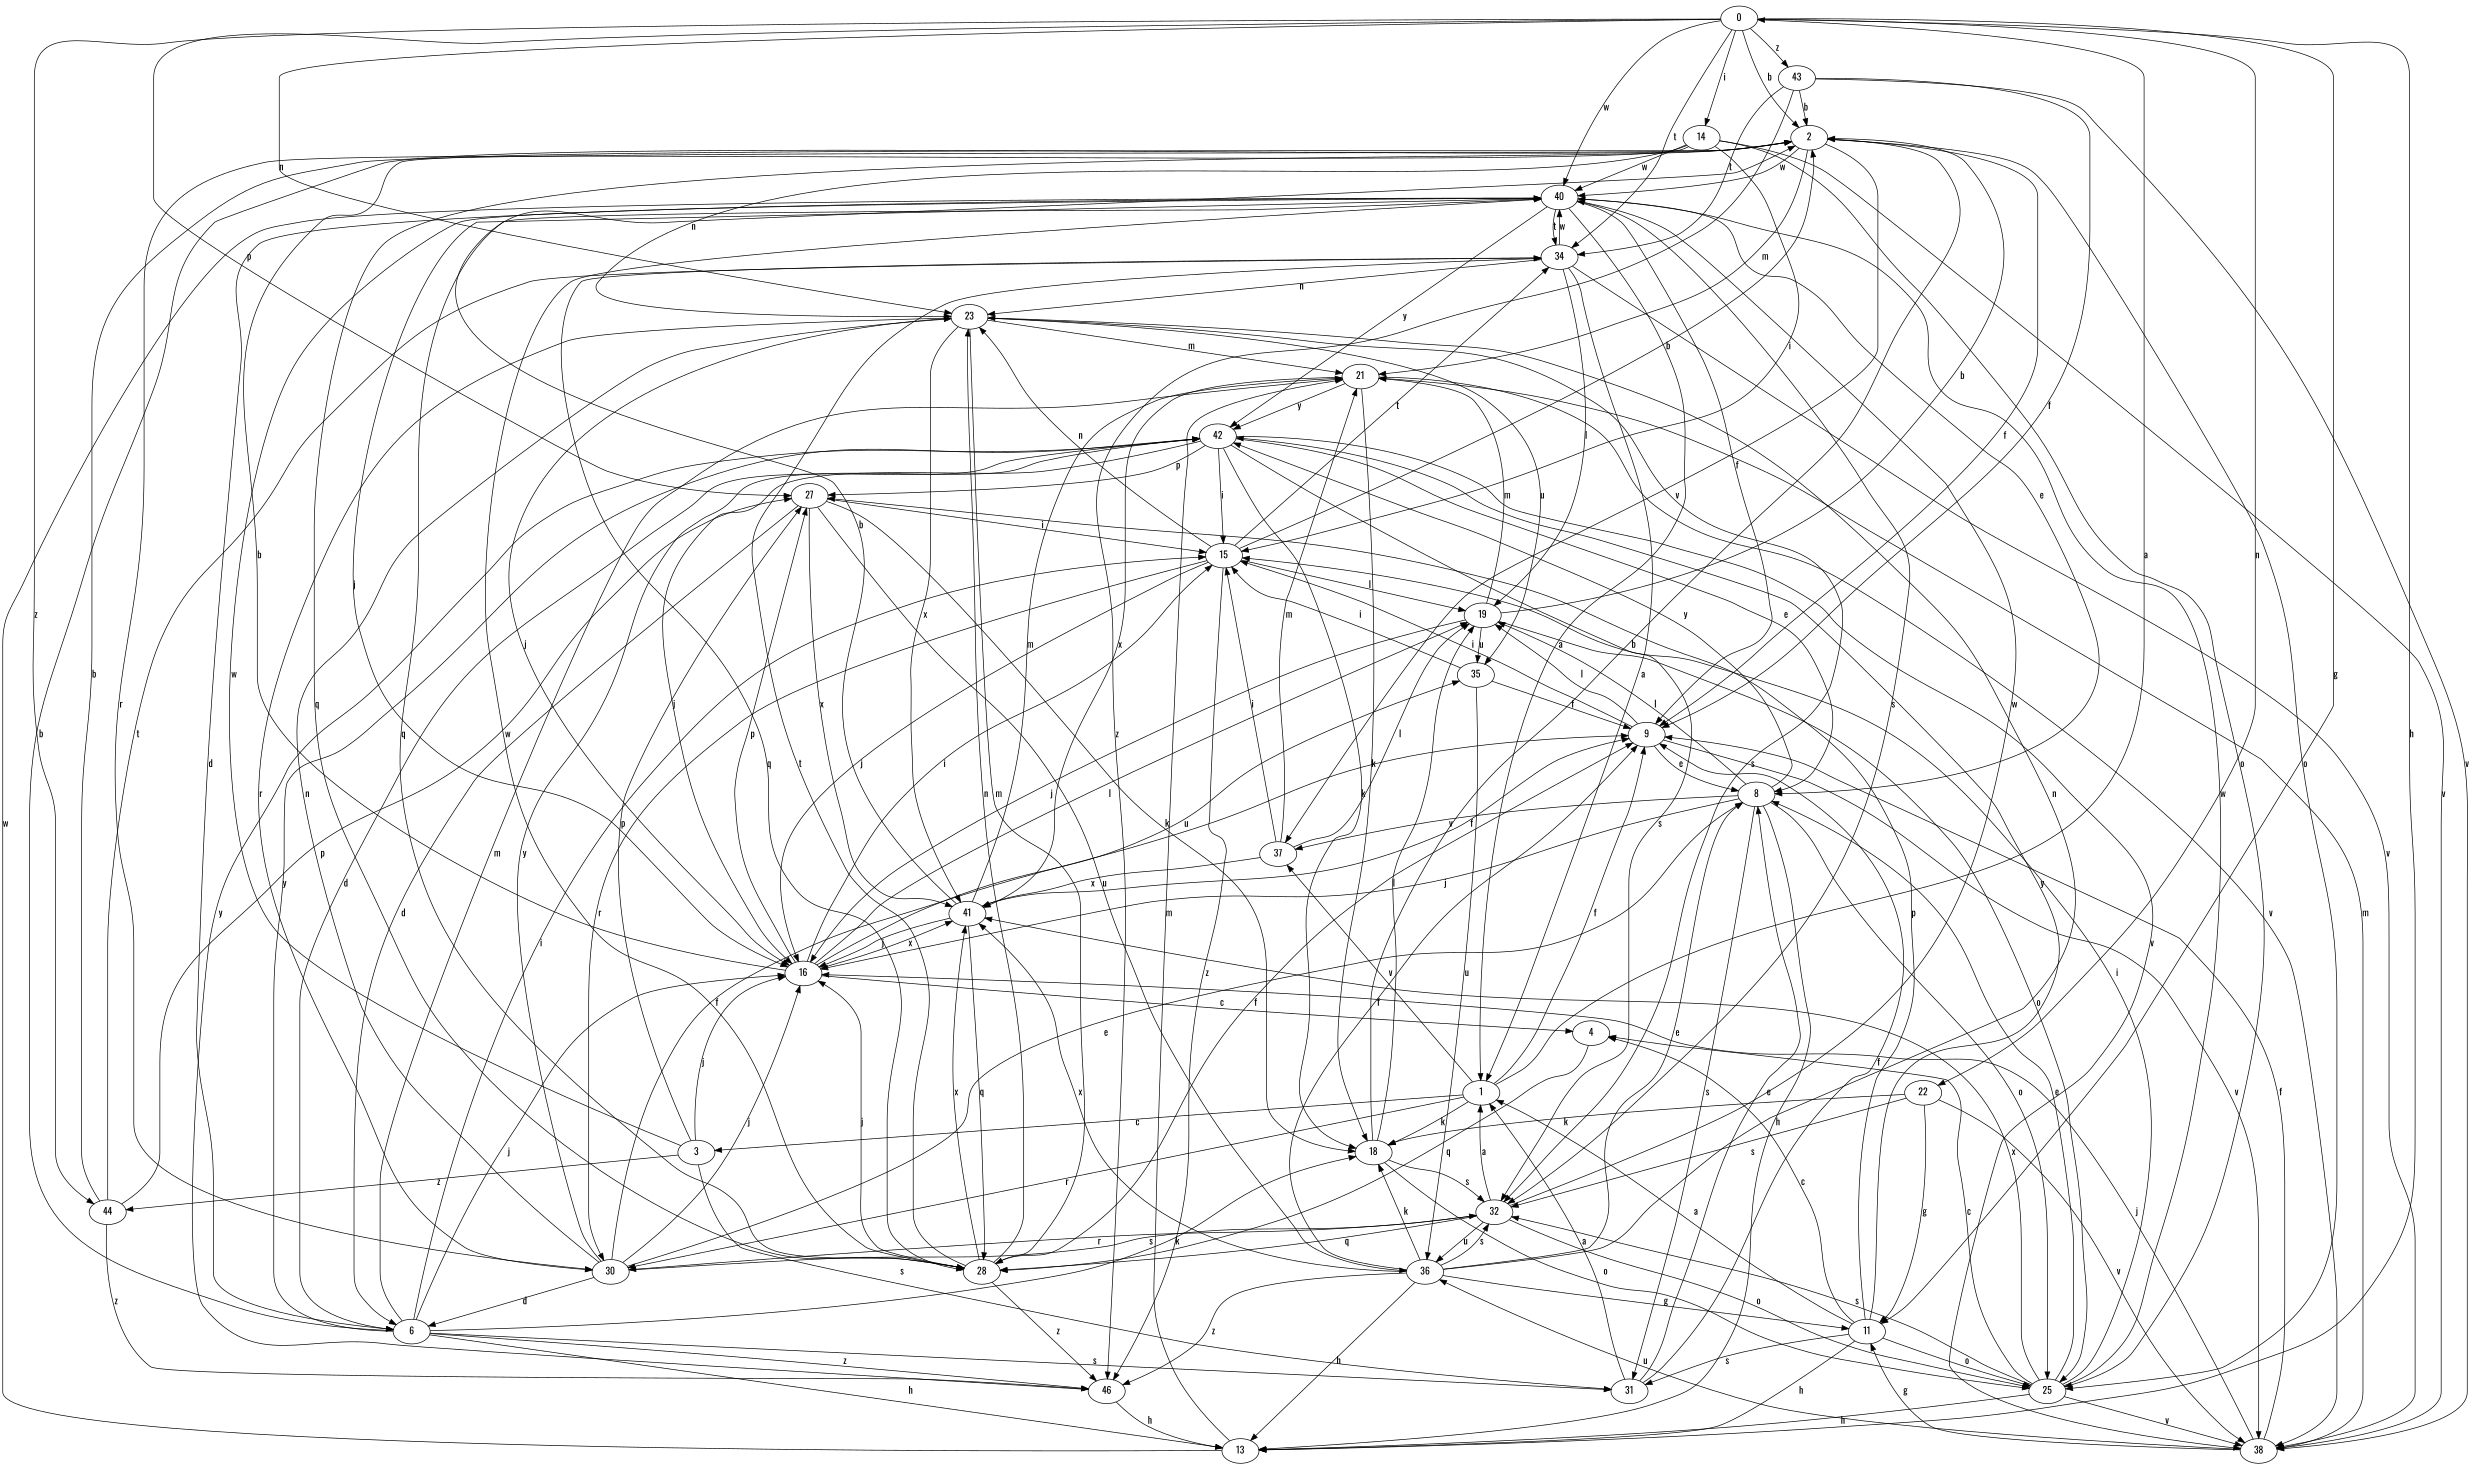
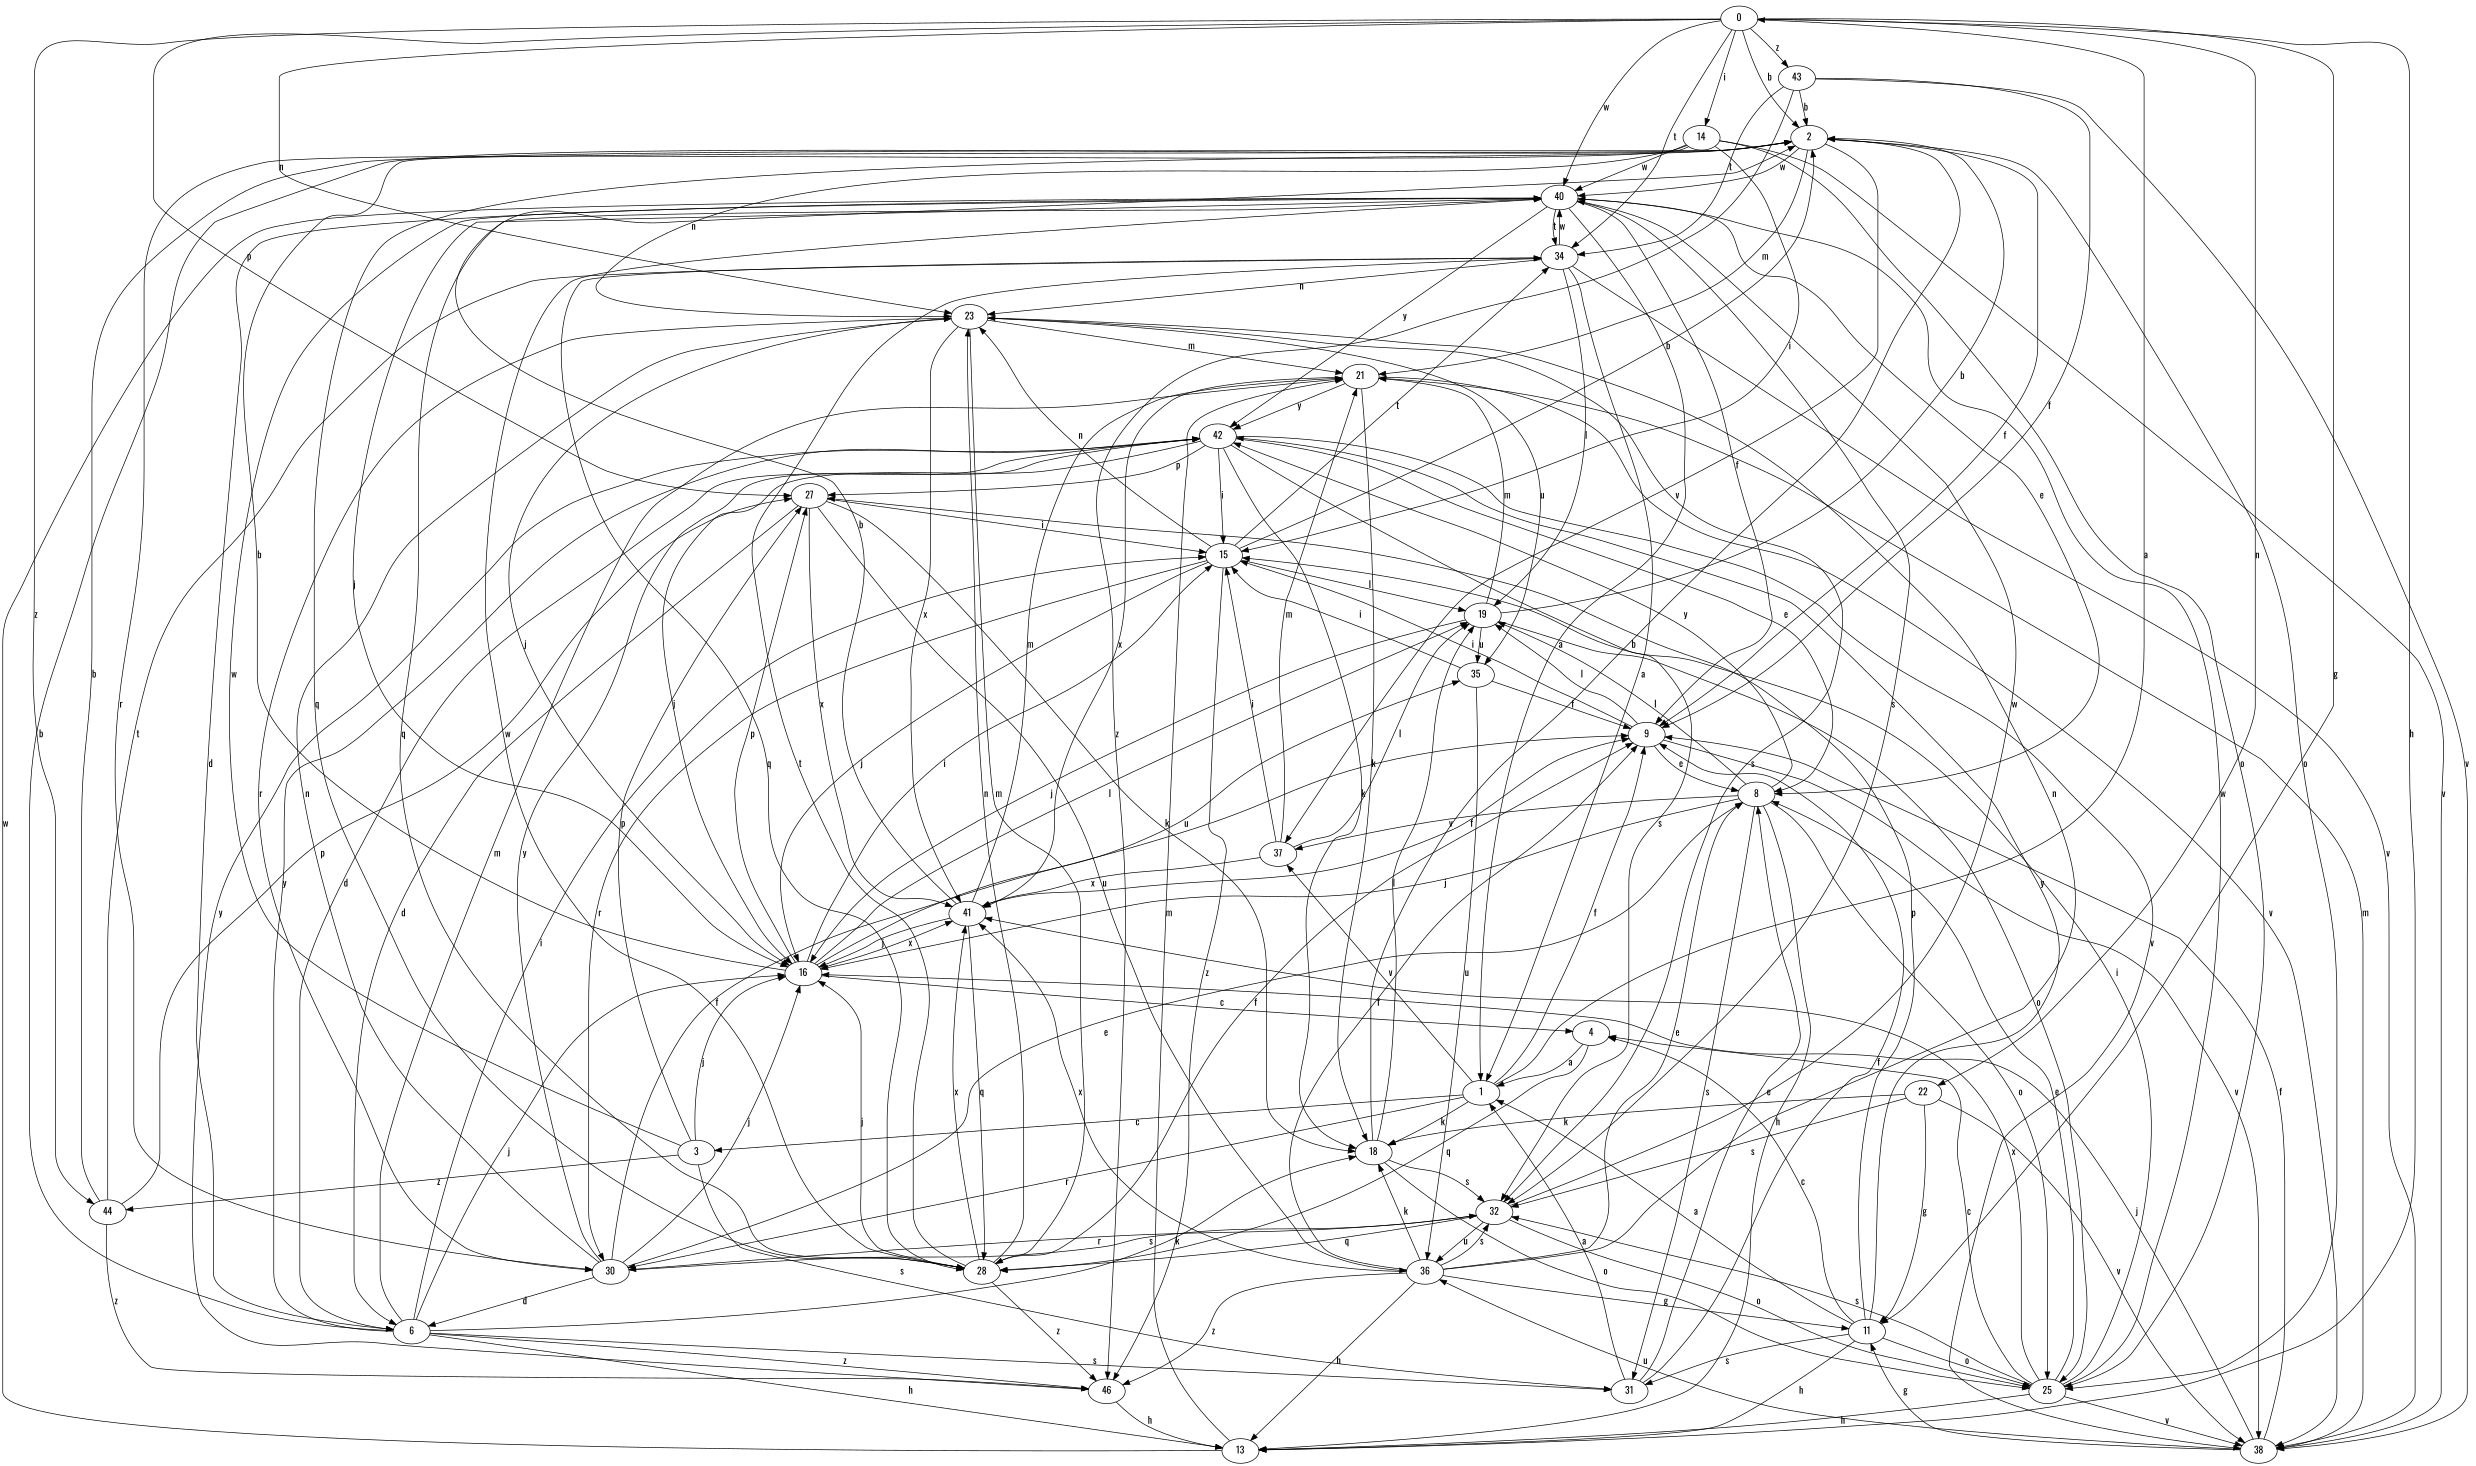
edge "32" -> "1": now "4" -> "1"
